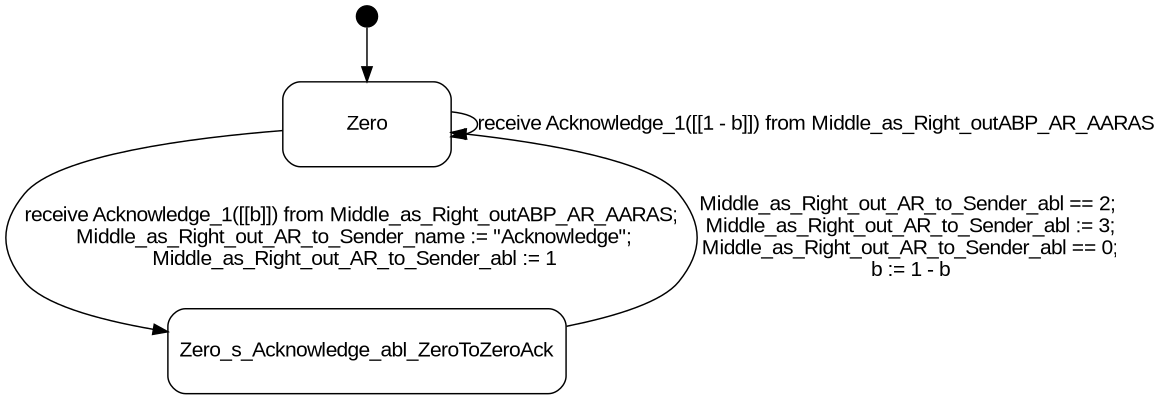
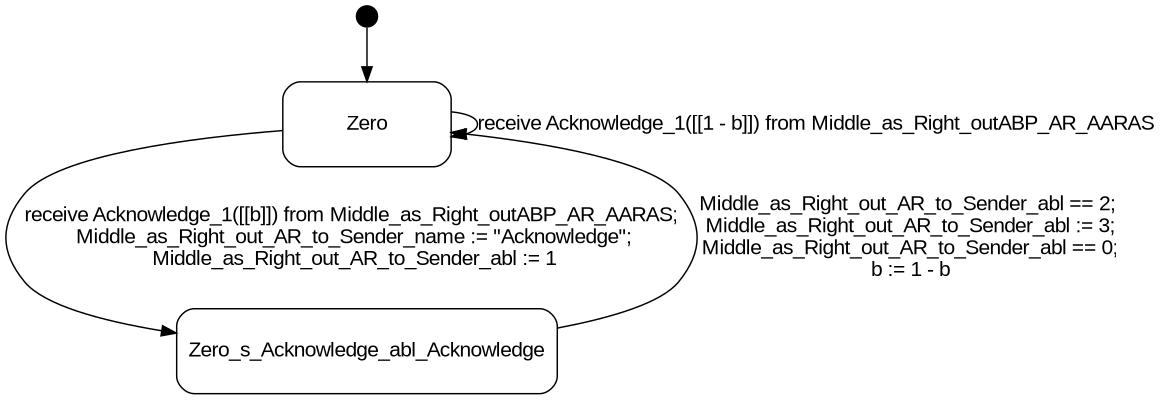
node "Zero_s_Acknowledge_abl_ZeroToZeroAck": label "Zero_s_Acknowledge_abl_ZeroToZeroAck" -> "Zero_s_Acknowledge_abl_Acknowledge"
